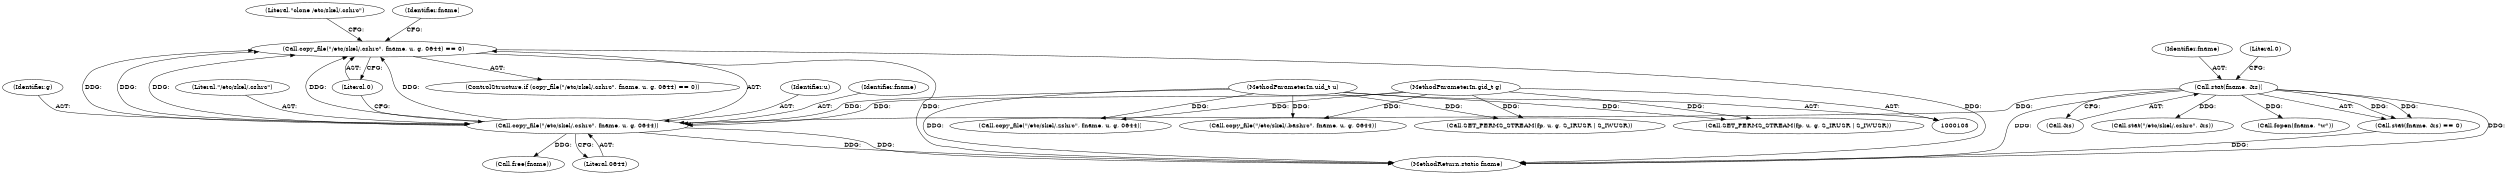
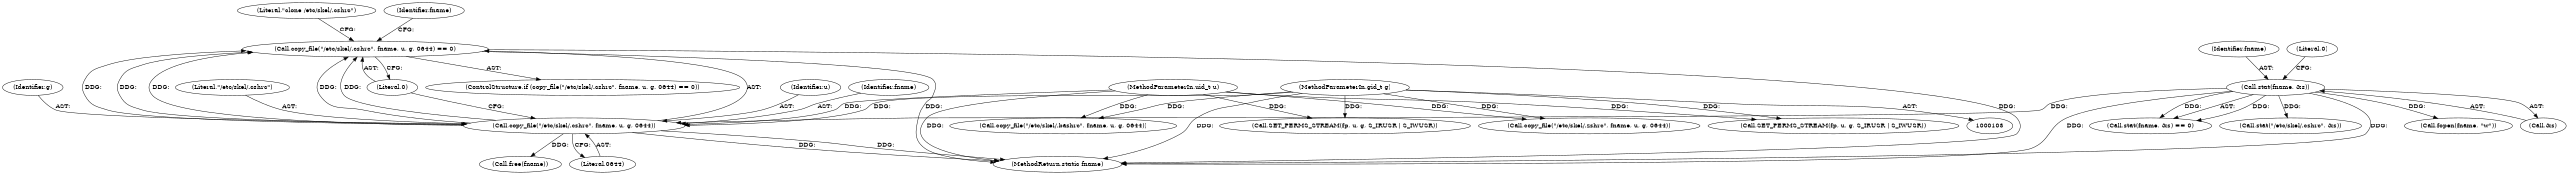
edge "(MethodParameterIn,uid_t u)" -> "1000103": removed, label "AST:"
edge "(Call,stat(fname, &s))" -> "(Call,&s)": label "CFG: " -> "AST: "
edge "(Call,stat(fname, &s) == 0)" -> "(MethodReturn,static fname)": now "(MethodParameterIn,gid_t g)" -> "(MethodReturn,static fname)"
